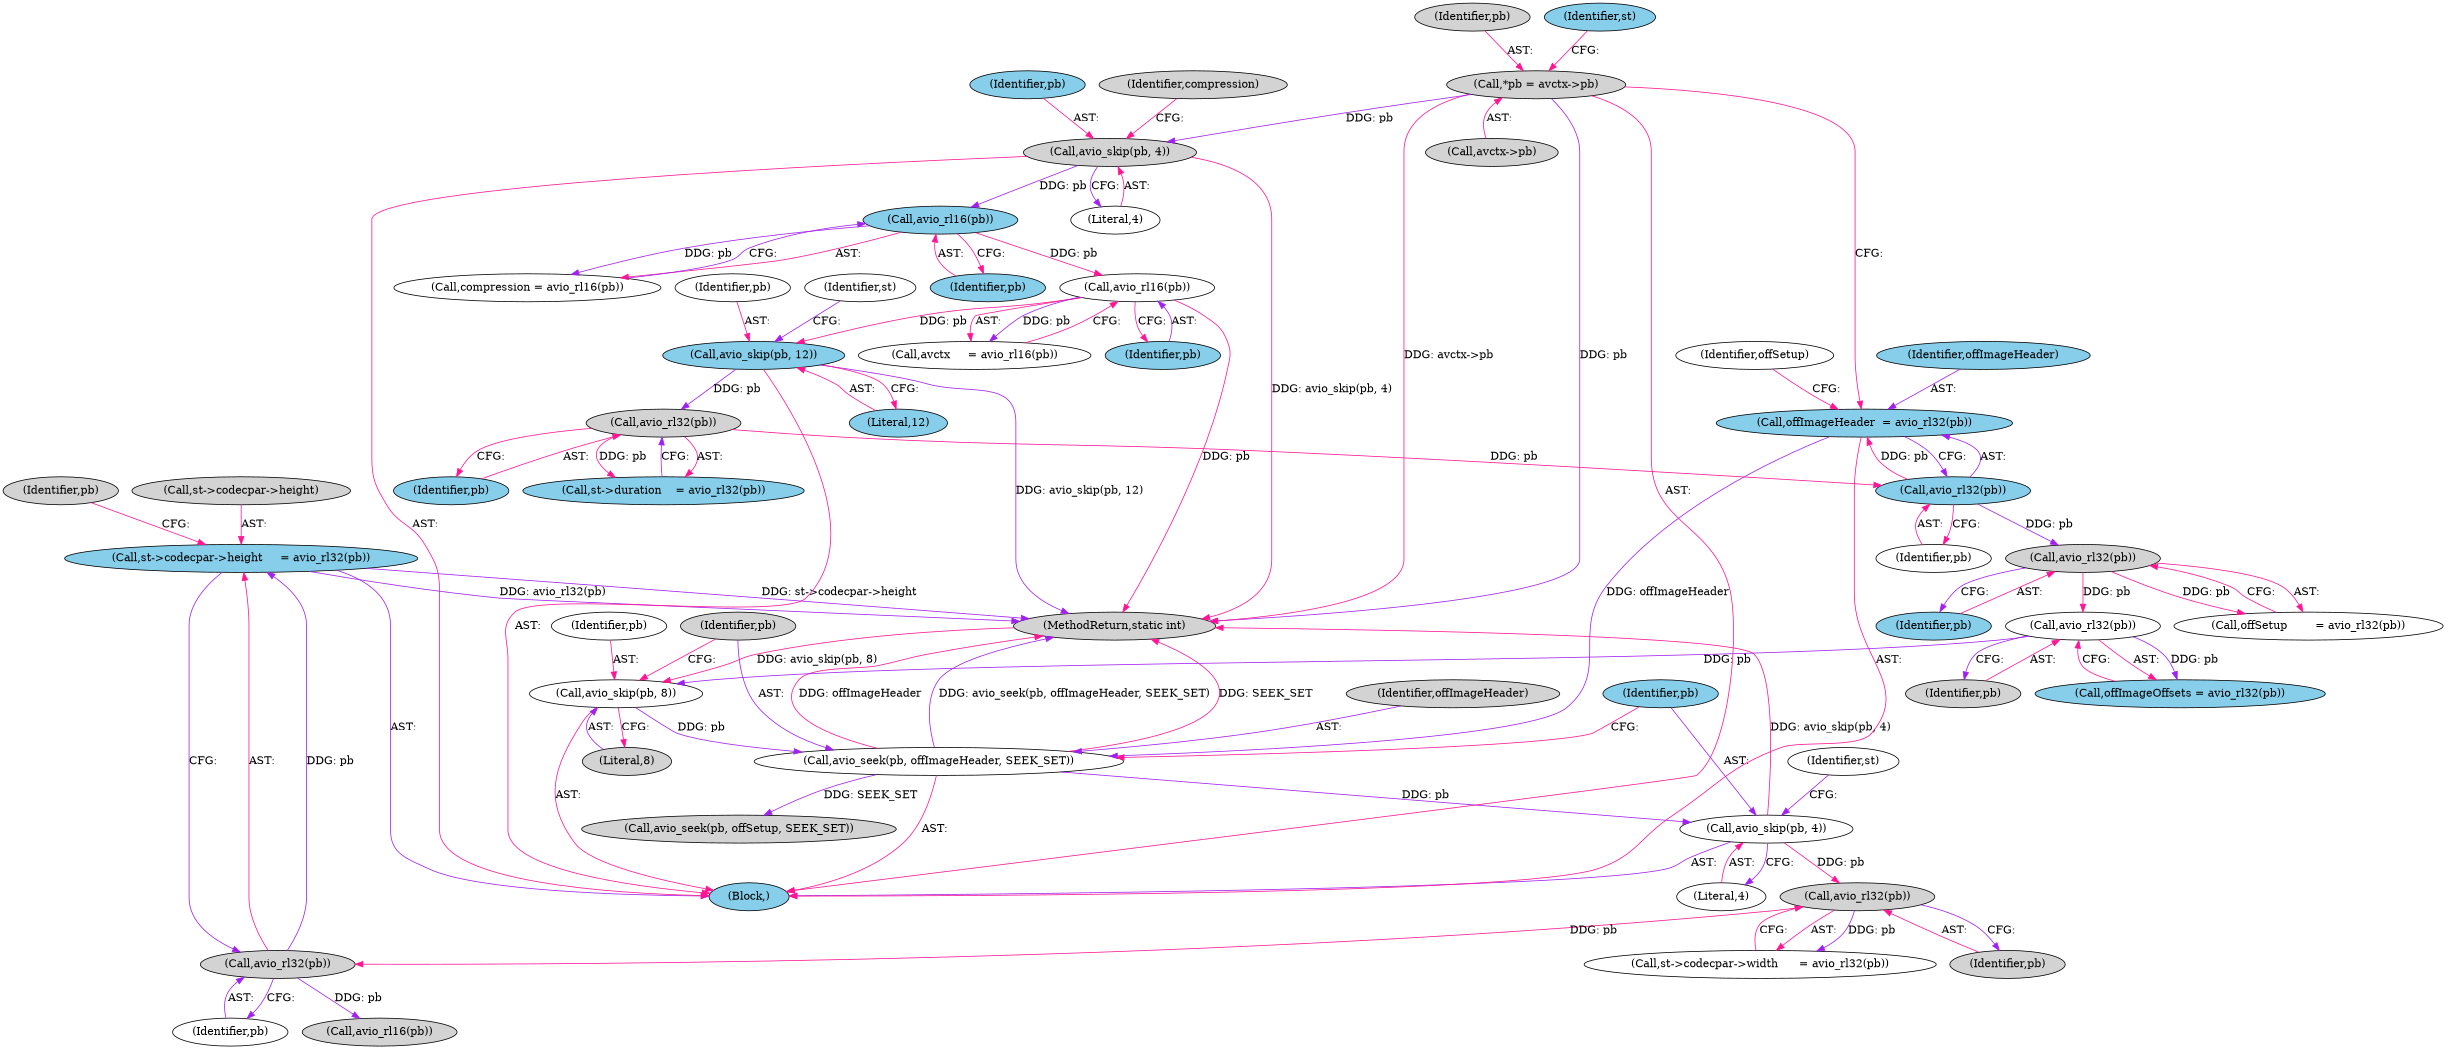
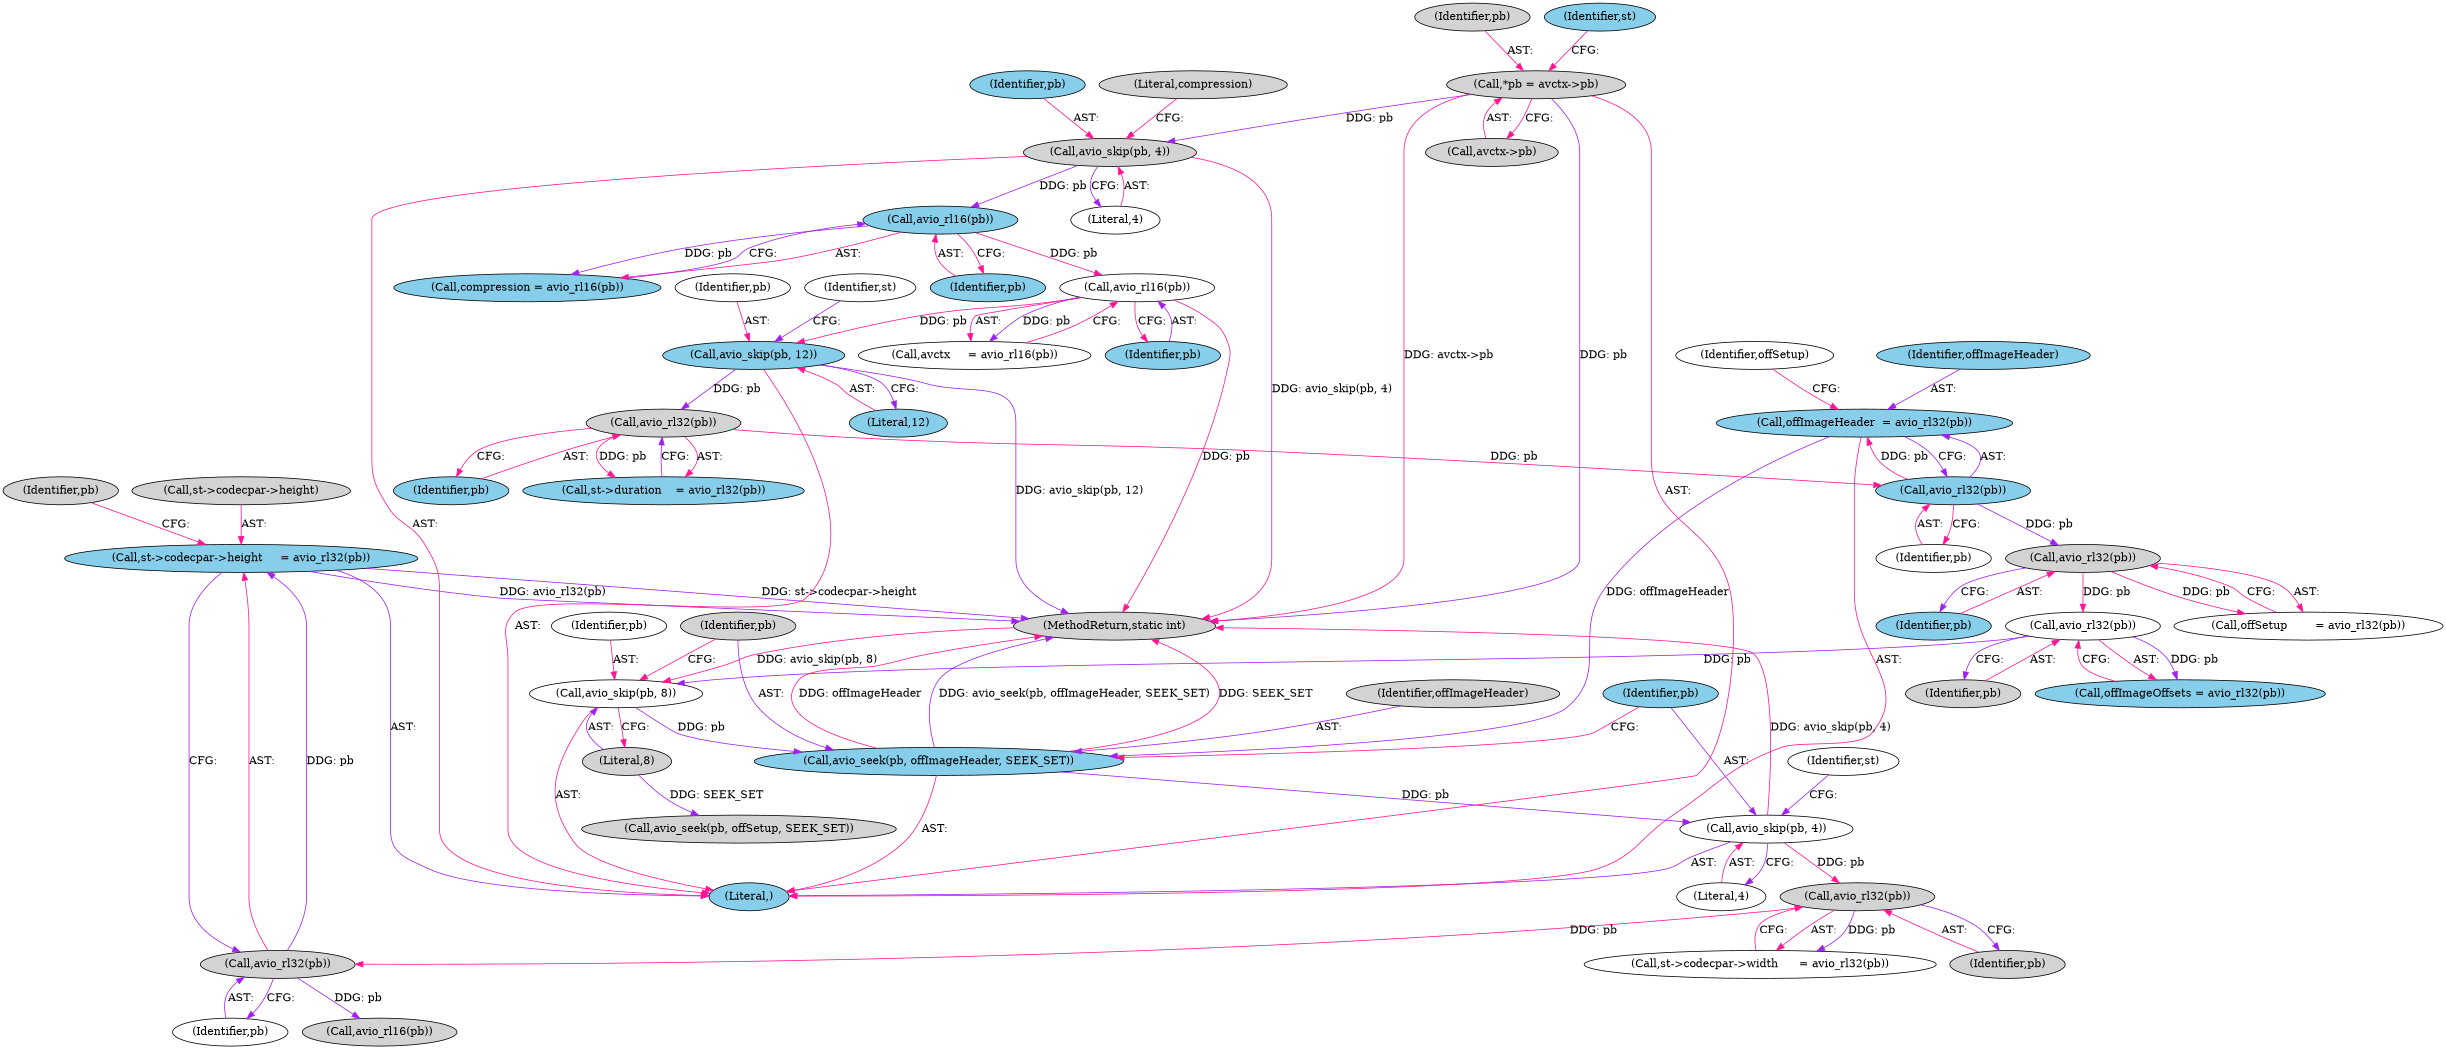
node "(Identifier,compression)": label "(Identifier,compression)" -> "(Literal,compression)"
edge "(Call,*pb = avctx->pb)" -> "(Call,offImageHeader  = avio_rl32(pb))": now "(Call,*pb = avctx->pb)" -> "(Call,avctx->pb)"
node "(Call,compression = avio_rl16(pb))": fillcolor white -> skyblue
edge "(Call,avio_skip(pb, 12))" -> "(Literal,12)": color deeppink -> purple
node "(Call,avio_seek(pb, offImageHeader, SEEK_SET))": fillcolor white -> skyblue
edge "(Call,avio_seek(pb, offImageHeader, SEEK_SET))" -> "(Call,avio_seek(pb, offSetup, SEEK_SET))": now "(Literal,8)" -> "(Call,avio_seek(pb, offSetup, SEEK_SET))"
node "(Block,)": label "(Block,)" -> "(Literal,)"
